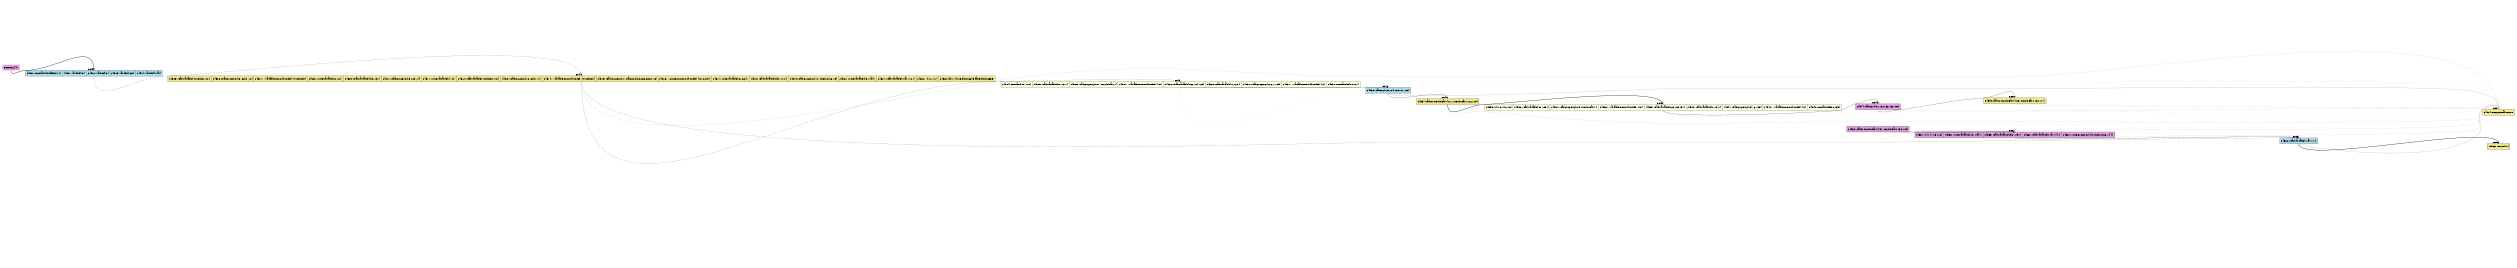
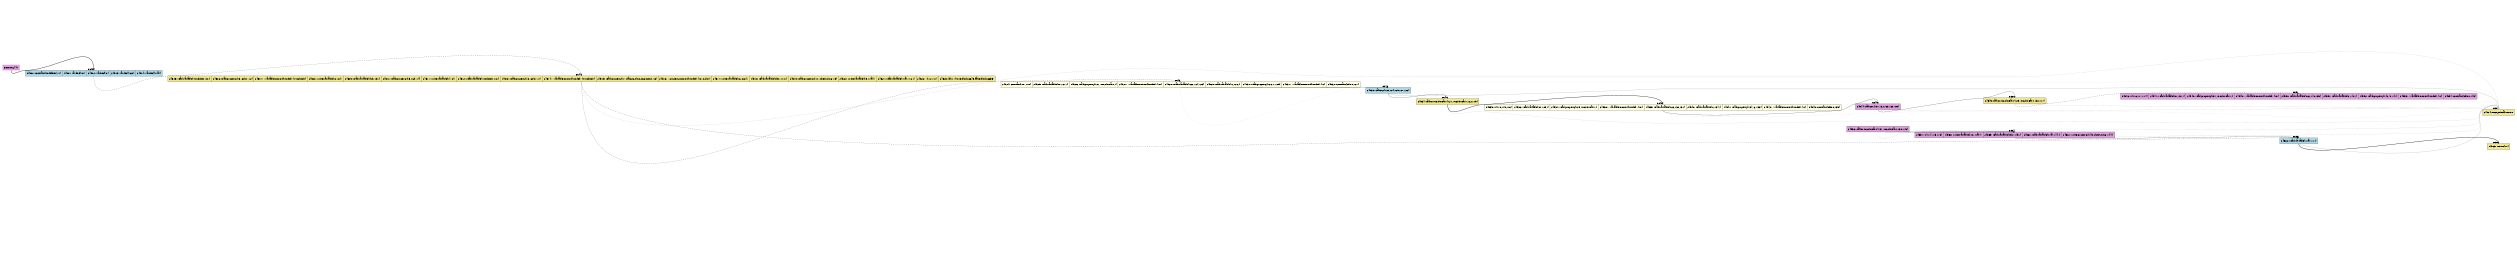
node "24546: +[v16,v17,v14]": added
